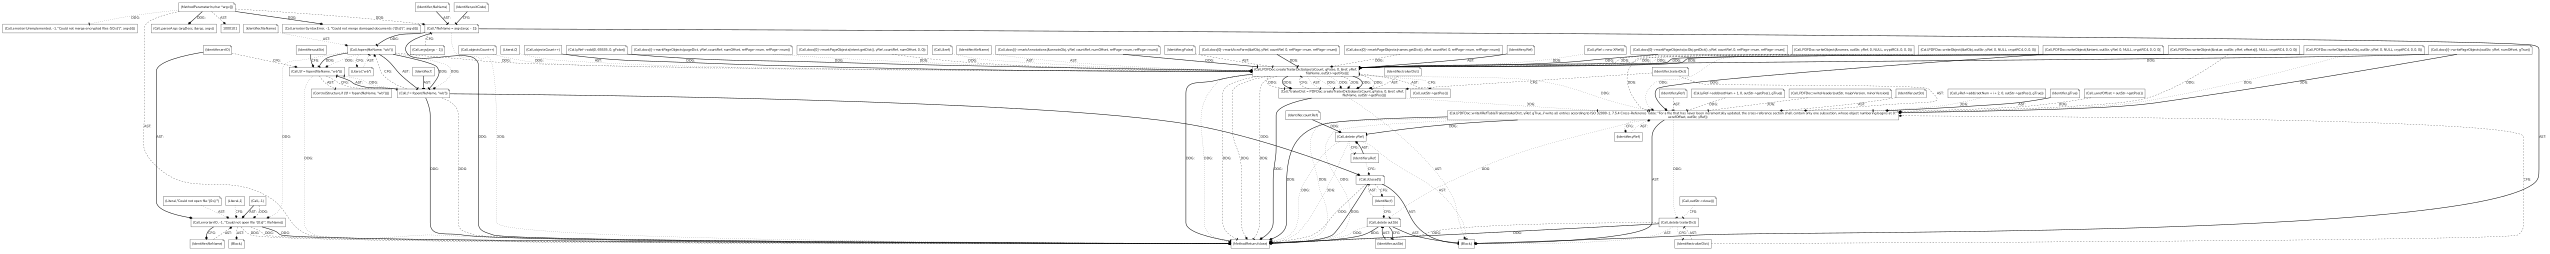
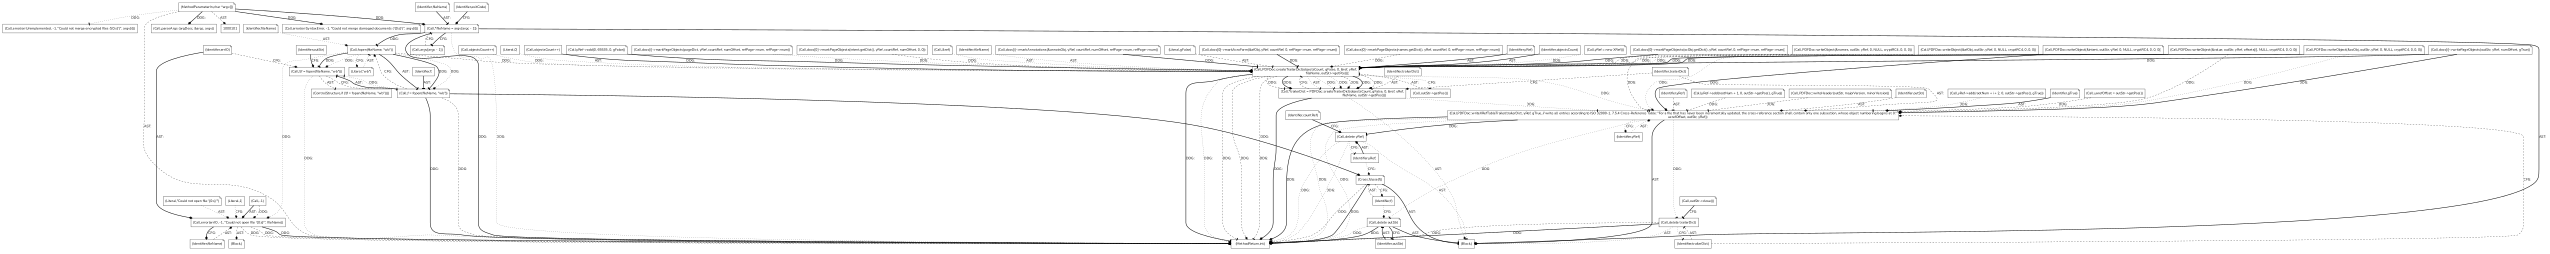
edge "(MethodParameterIn,char *argv[])" -> "(Call,*fileName = argv[argc - 1])": style dashed -> bold
edge "(Identifier,exitCode)" -> "(Call,*fileName = argv[argc - 1])": arrowhead tee -> diamond
edge "(Call,*fileName = argv[argc - 1])" -> "(Call,argv[argc - 1])": added, label "CFG:"
node "(Identifier,gFalse)": label "(Identifier,gFalse)" -> "(Literal,gFalse)"
node "(Identifier,objectsCount)": added
edge "(Identifier,countRef)" -> "(Call,delete yRef)": label "DDG: " -> "CFG: "
node "(Call,fclose(f))": label "(Call,fclose(f))" -> "(Cross,fclose(f))"
edge "(Call,outStr->close())" -> "(Call,delete trailerDict)": style dotted -> bold
node "(MethodReturn,fclose)": label "(MethodReturn,fclose)" -> "(MethodReturn,int)"
